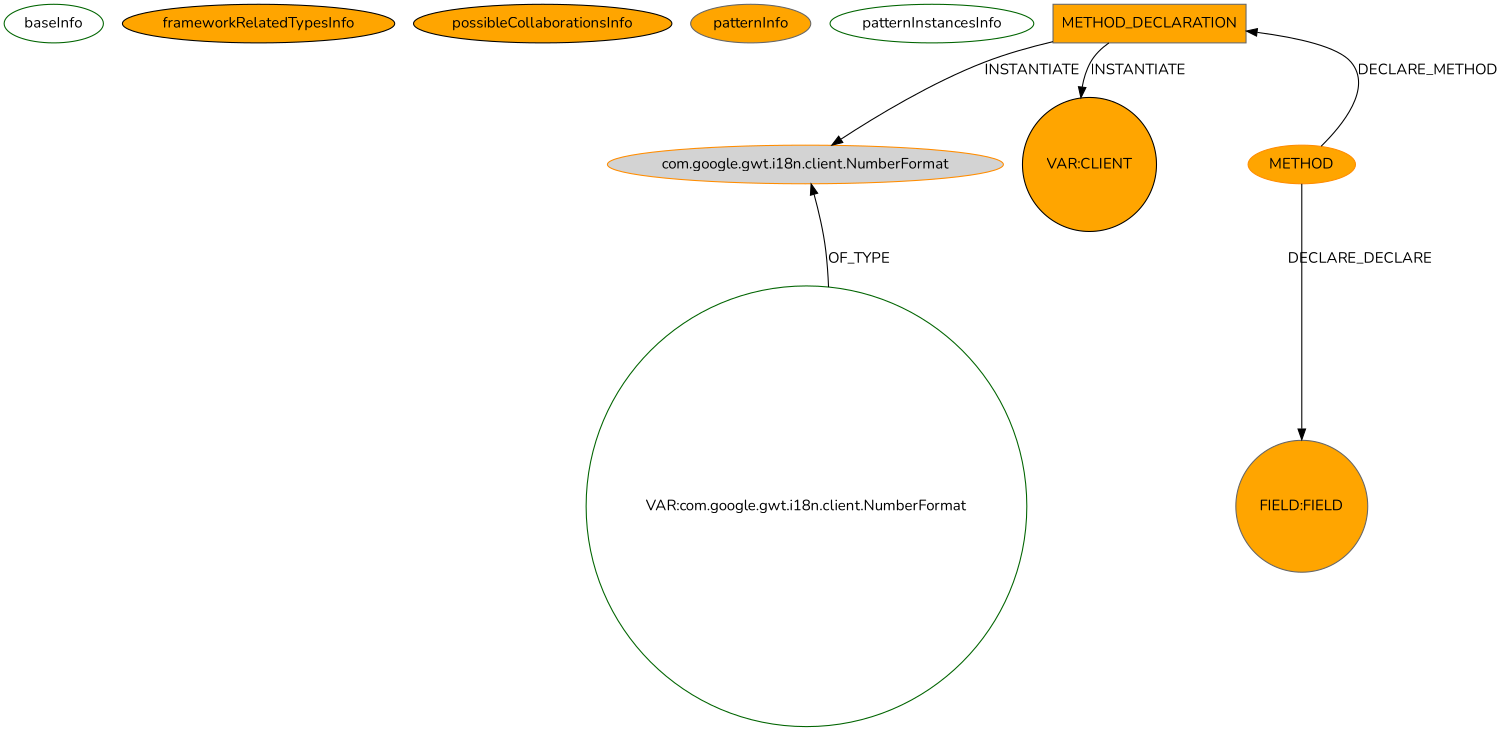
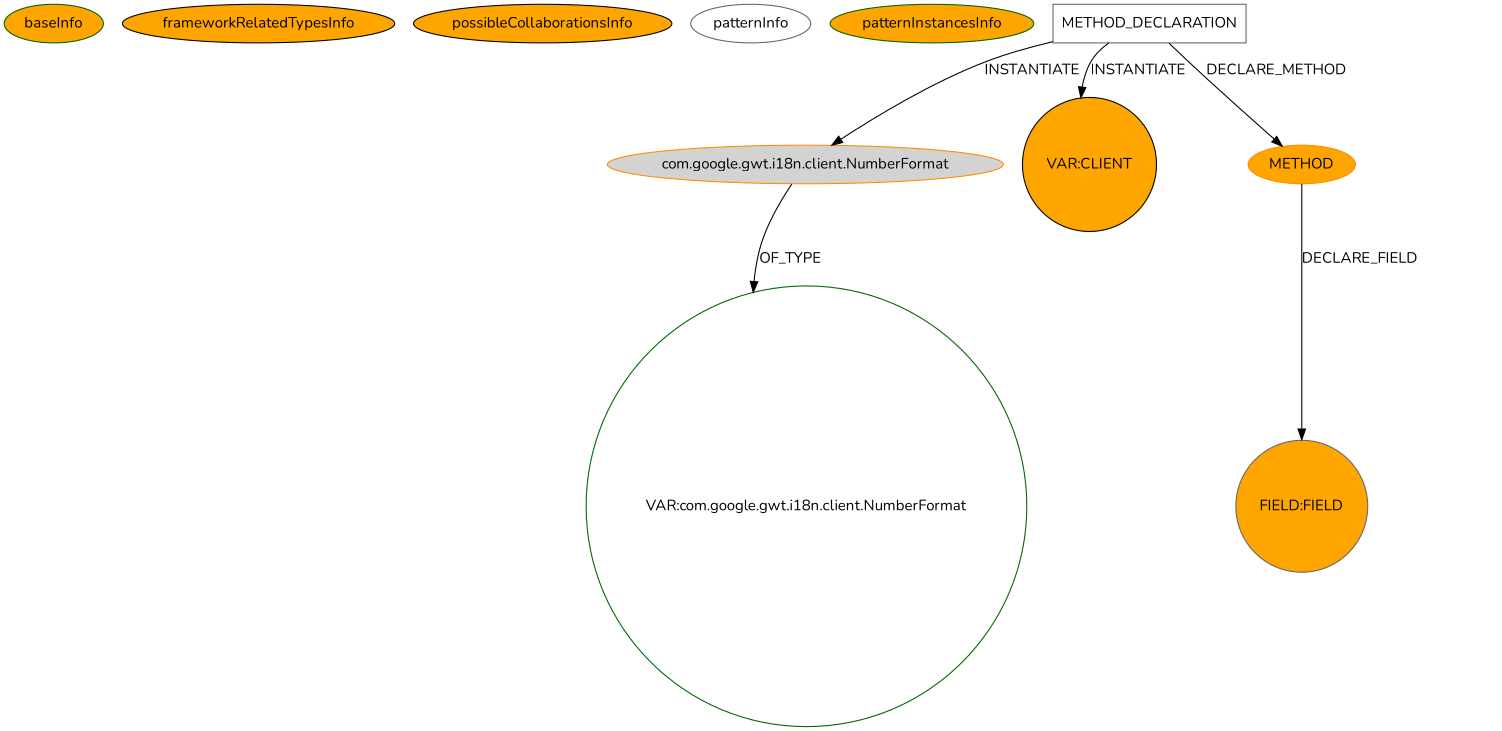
node "baseInfo": fillcolor white -> orange
node "patternInfo": fillcolor orange -> white
node "patternInstancesInfo": fillcolor white -> orange
node "METHOD_DECLARATION": fillcolor orange -> white
edge "METHOD" -> "METHOD_DECLARATION": reversed
edge "VAR:com.google.gwt.i18n.client.NumberFormat" -> "com.google.gwt.i18n.client.NumberFormat": reversed
edge "METHOD" -> "FIELD:FIELD": label "DECLARE_DECLARE" -> "DECLARE_FIELD"
